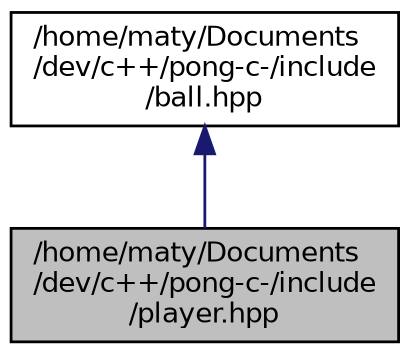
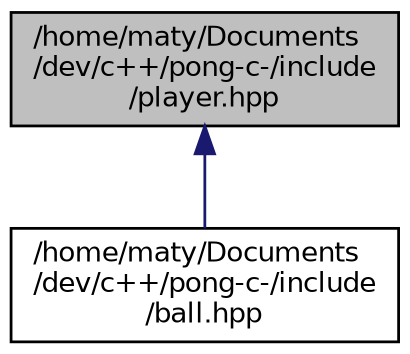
edge "/home/maty/Documents /dev/c++/pong-c-/include /player.hpp" -> "/home/maty/Documents /dev/c++/pong-c-/include /ball.hpp": reversed
